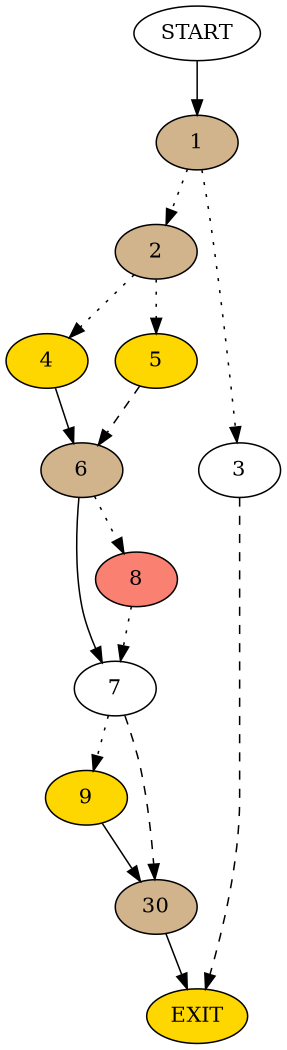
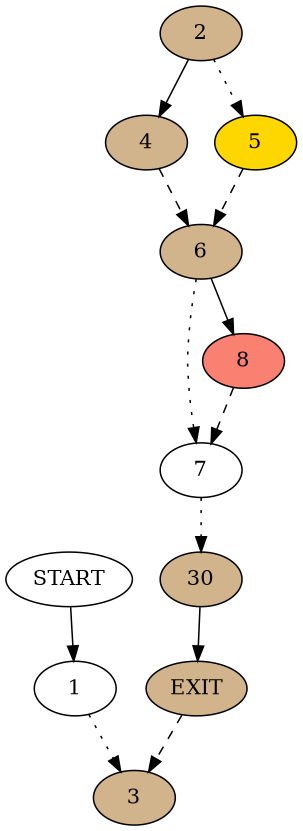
node "1": fillcolor tan -> white
edge "1" -> "2": removed
edge "2" -> "4": style dotted -> solid
node "4": fillcolor gold -> tan
edge "4" -> "6": style solid -> dashed
node "3": fillcolor white -> tan
edge "6" -> "8": style dotted -> solid
edge "6" -> "7": style solid -> dotted
edge "8" -> "7": style dotted -> dashed
edge "3" -> "EXIT": reversed
edge "7" -> "30": style dashed -> dotted
node "9": removed
node "EXIT": fillcolor gold -> tan
